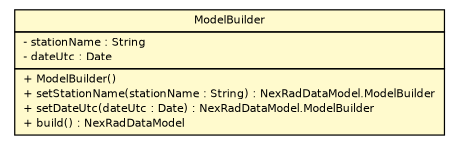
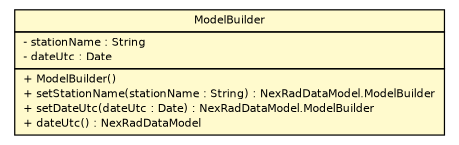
node "ModelBuilder": text "+ build() : NexRadDataModel" -> "+ dateUtc() : NexRadDataModel"
